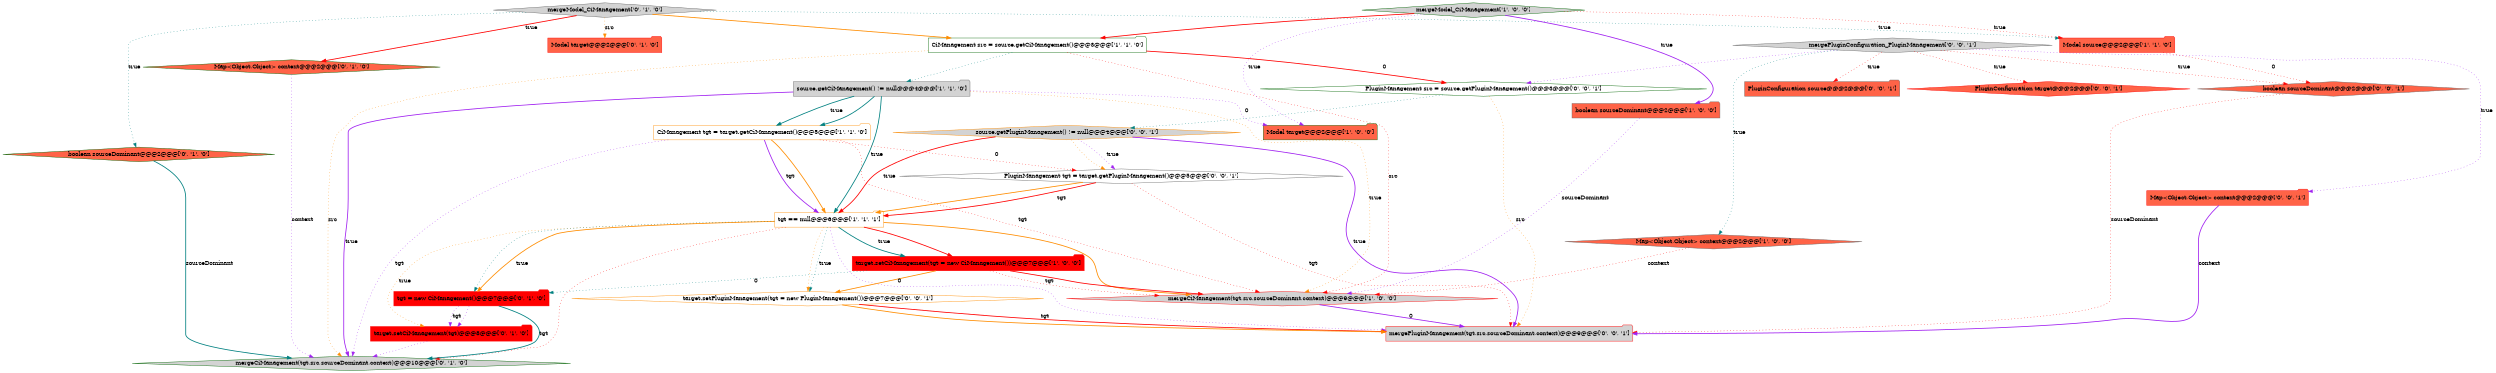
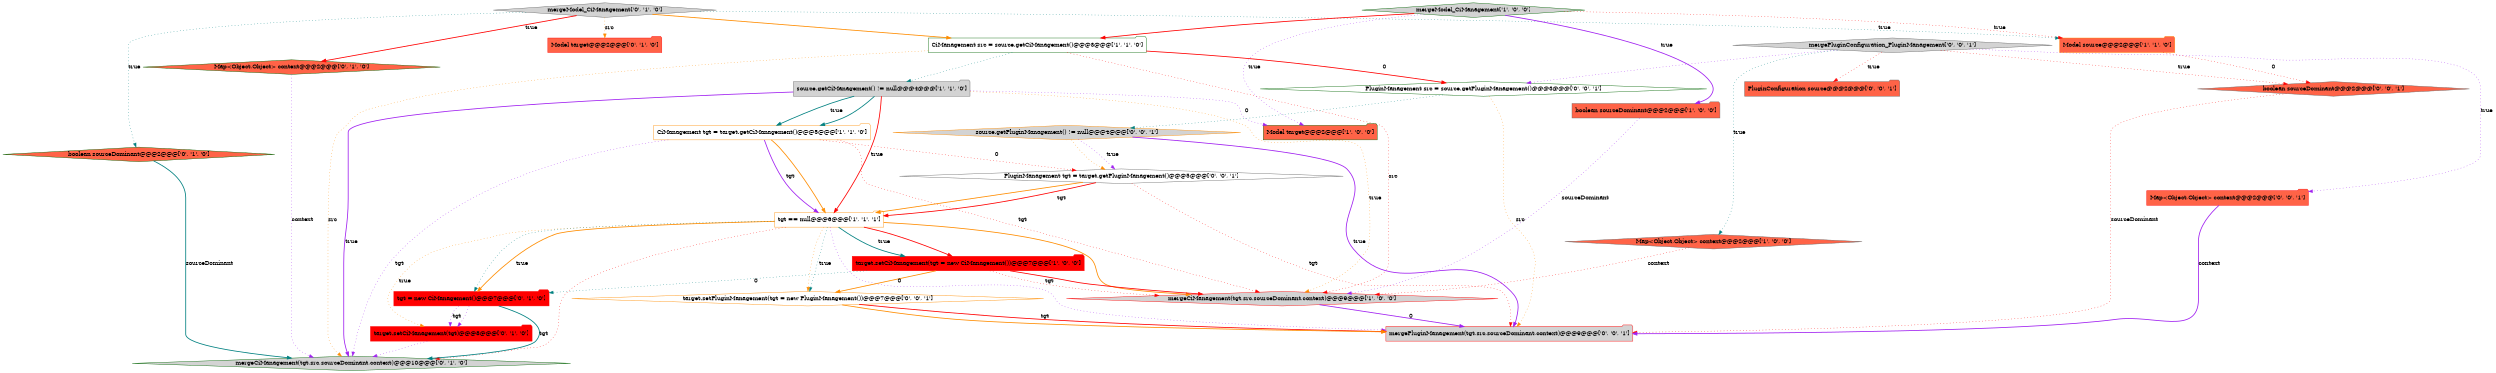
node "Model source@@@2@@@['1', '1', '0']": color red -> darkorange
node "PluginConfiguration target@@@2@@@['0', '0', '1']": removed
edge "source.getCiManagement() != null@@@4@@@['1', '1', '0']" -> "tgt == null@@@6@@@['1', '1', '1']": color teal -> red
edge "source.getPluginManagement() != null@@@4@@@['0', '0', '1']" -> "tgt == null@@@6@@@['1', '1', '1']": removed, label "true"
